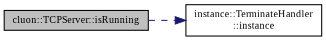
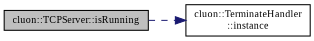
node "instance::TerminateHandler ::instance": label "instance::TerminateHandler ::instance" -> "cluon::TerminateHandler ::instance"
